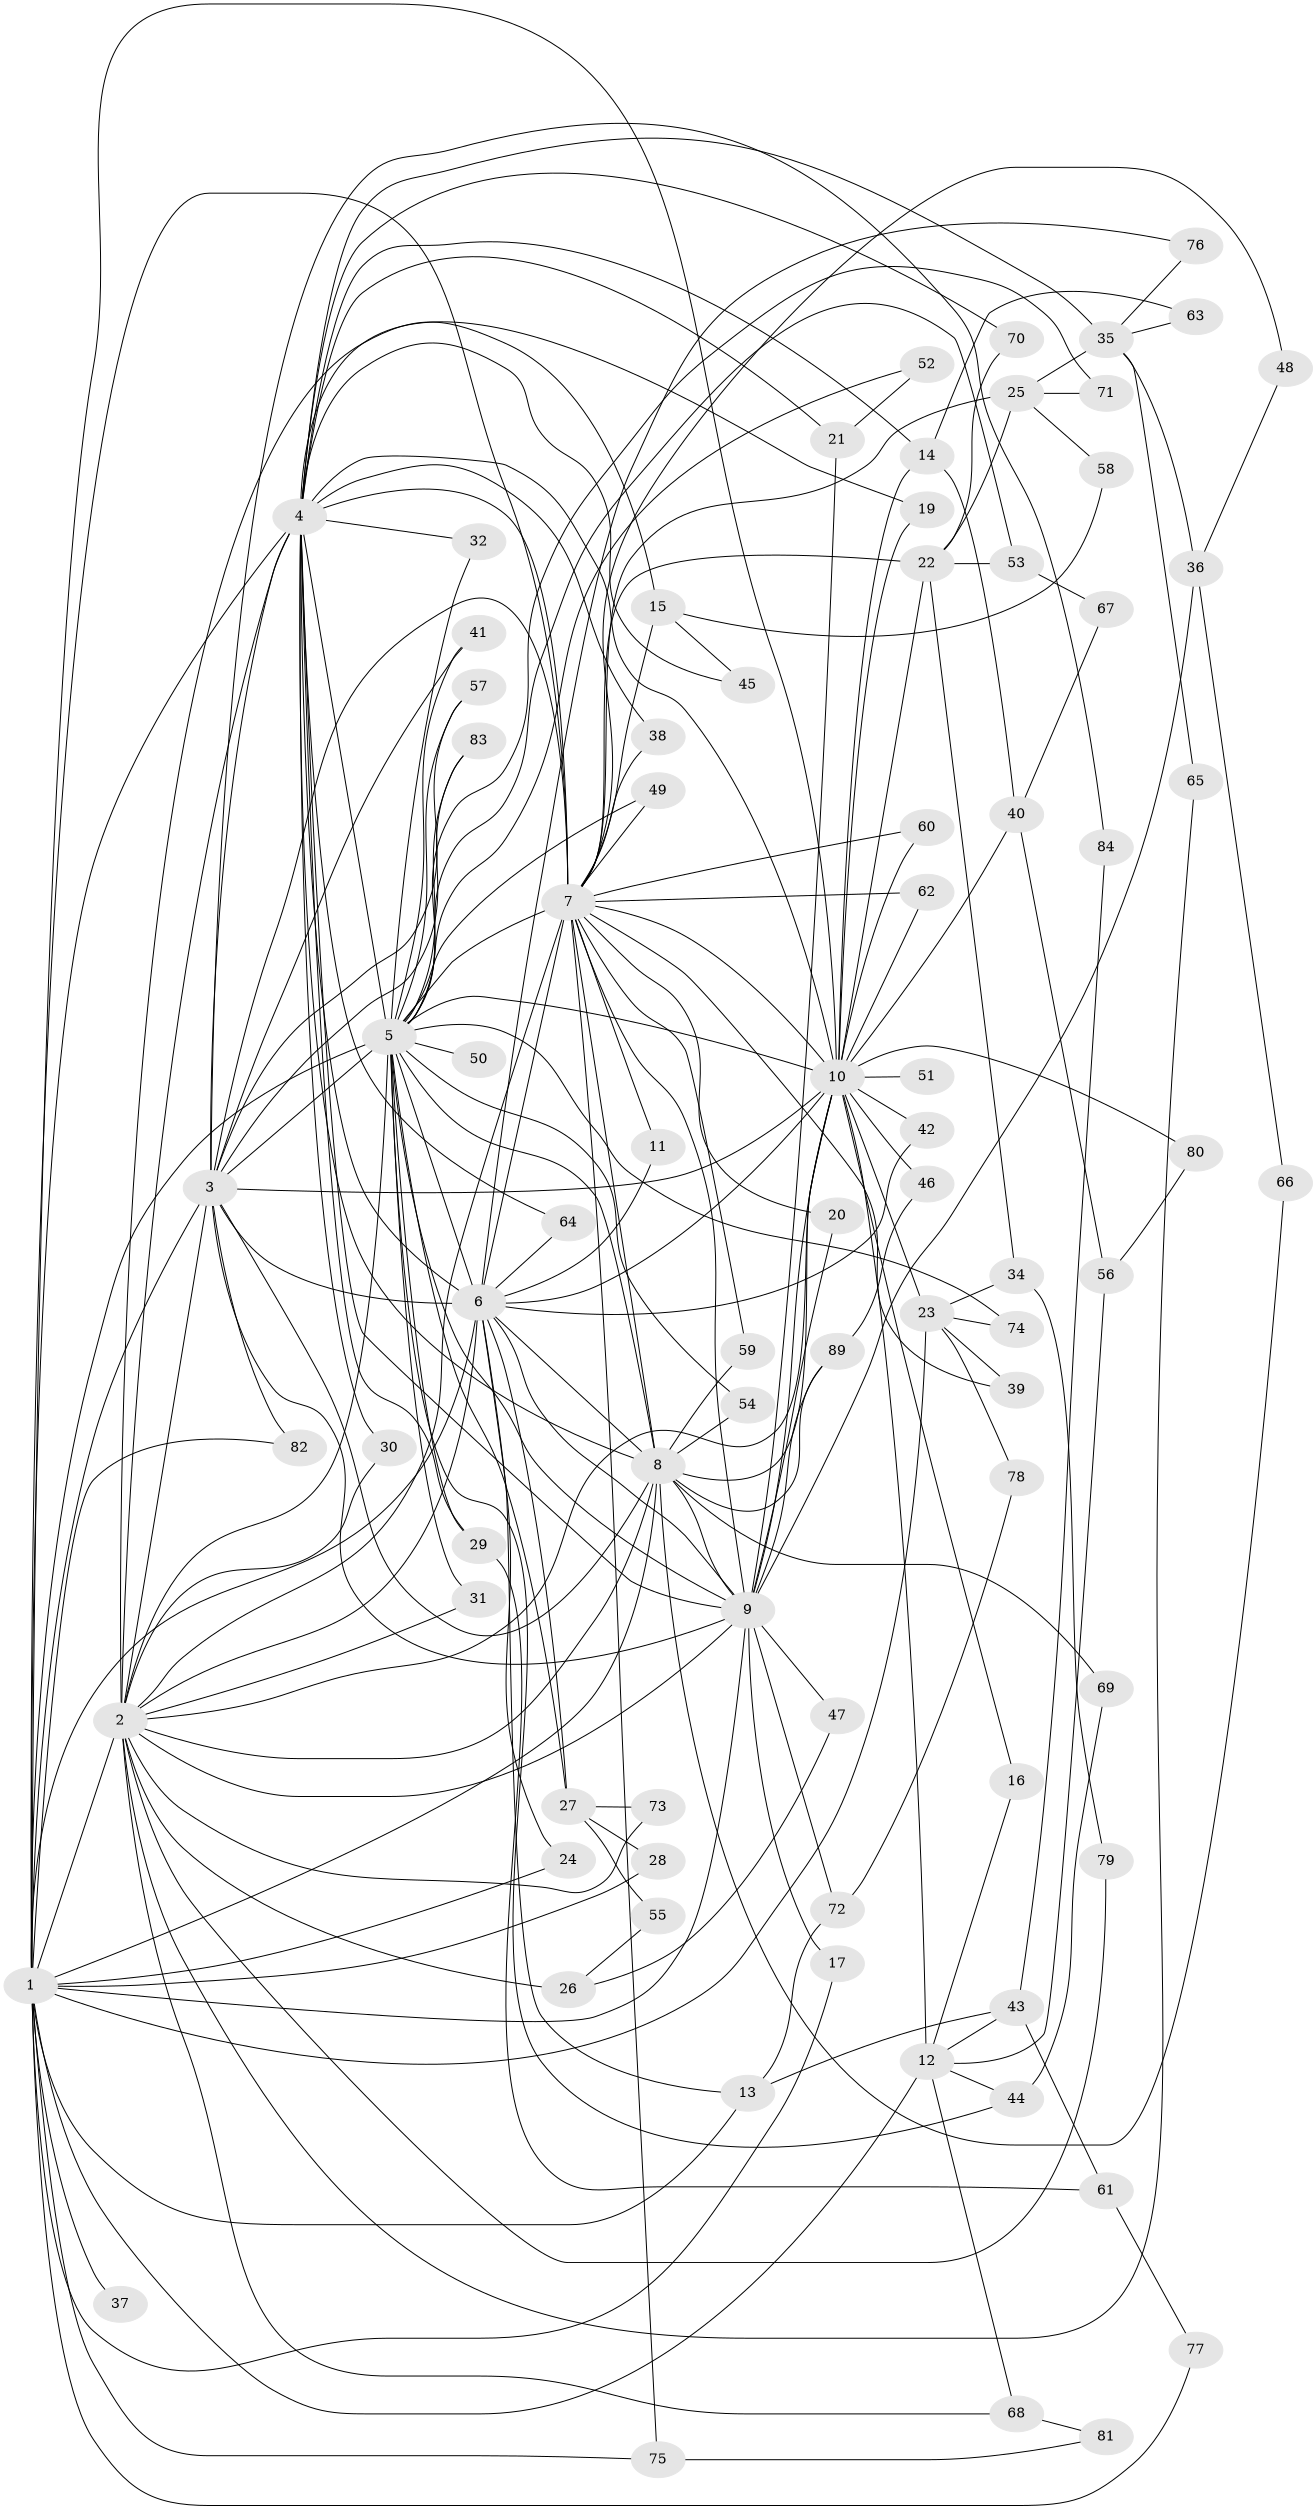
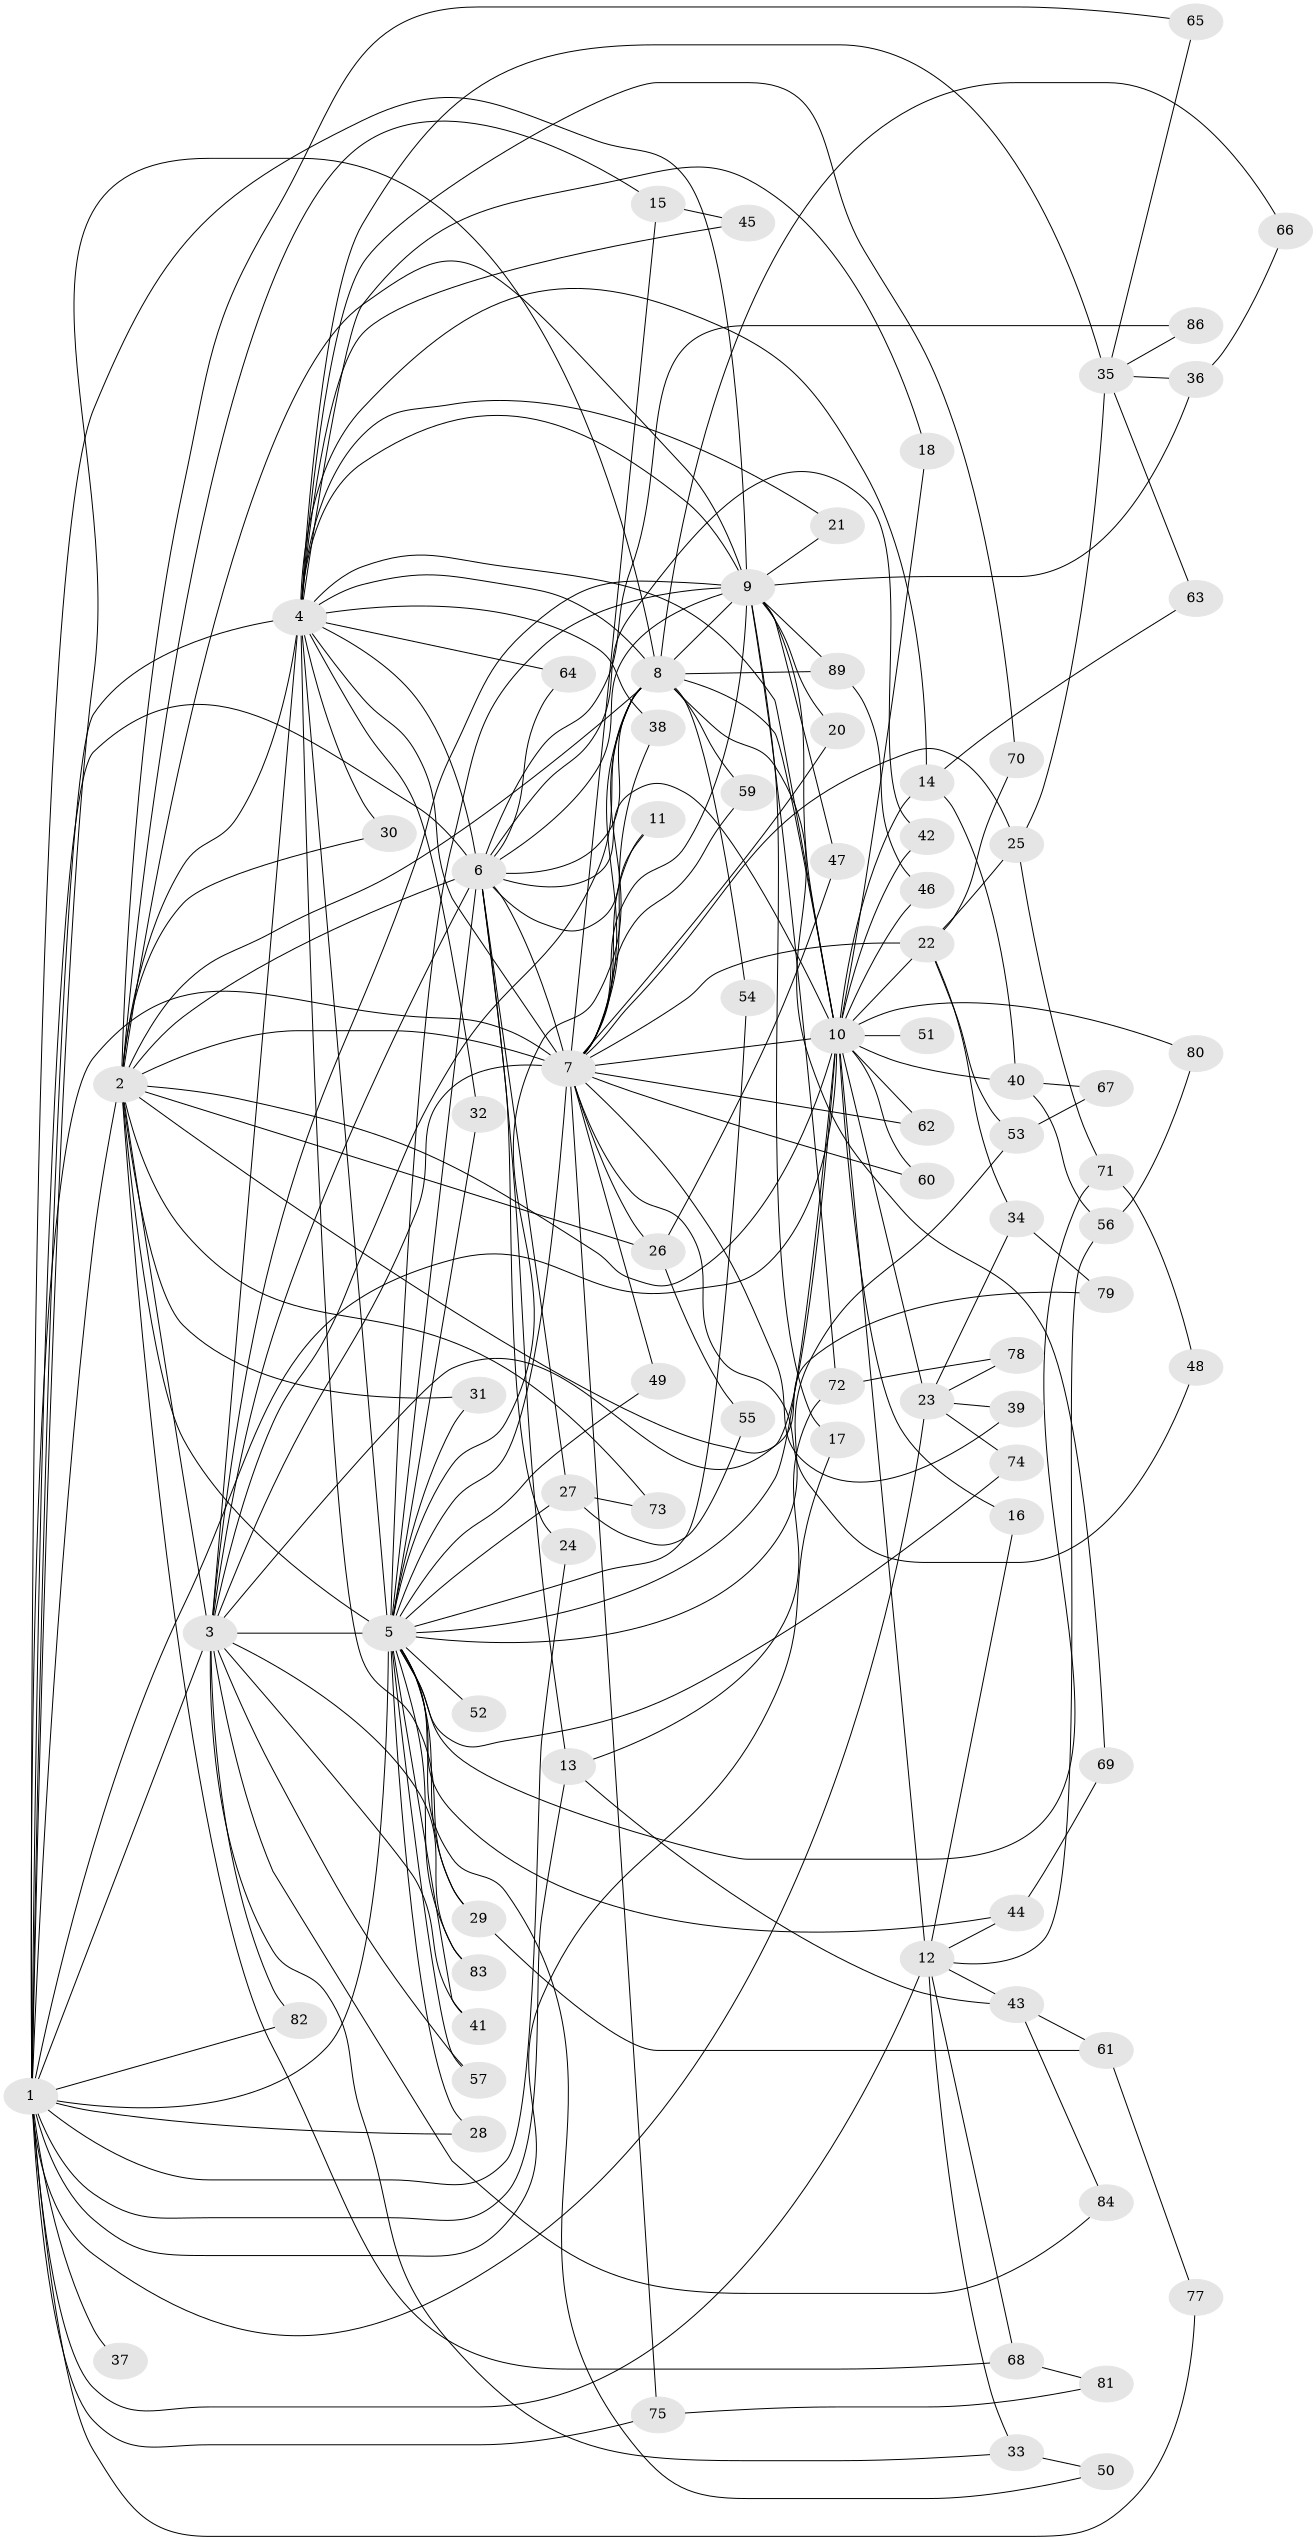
node "76": label "76" -> "86"
edge "52" -- "21": removed
edge "48" -- "36": now "48" -- "71"
node "58": removed
node "19": label "19" -> "18"
edge "7" -- "26": added
edge "27" -- "28": now "5" -- "28"
node "33": added
